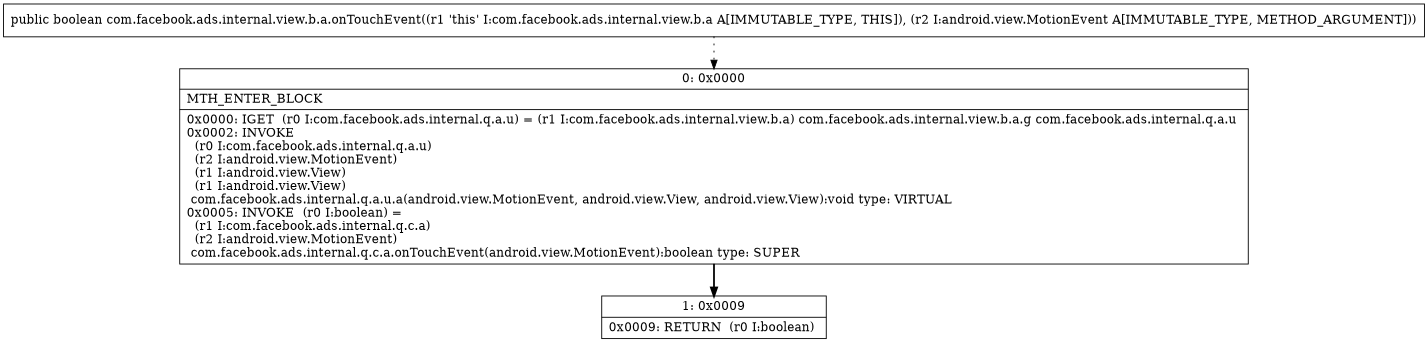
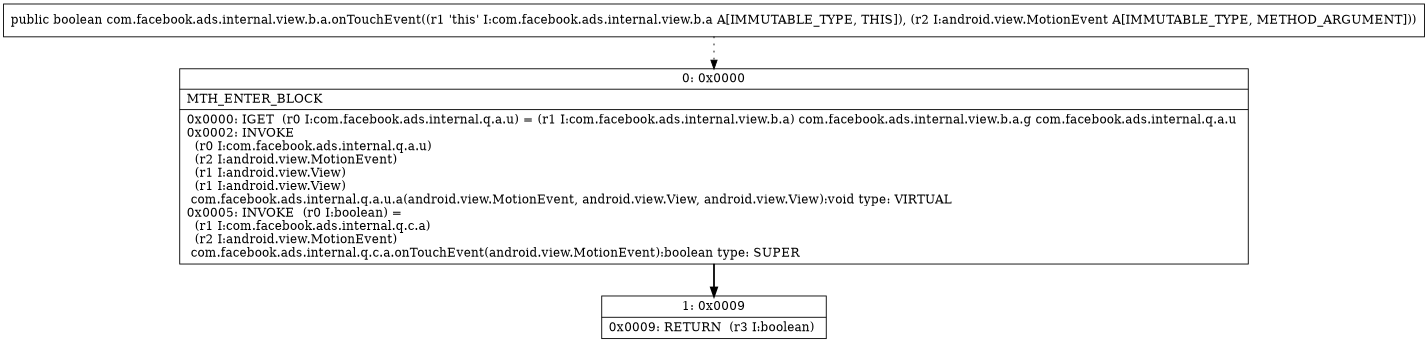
node "1: 0x0009": text "0x0009: RETURN  (r0 I:boolean)" -> "0x0009: RETURN  (r3 I:boolean)"
